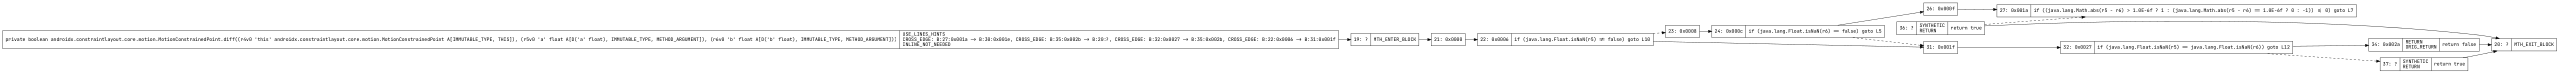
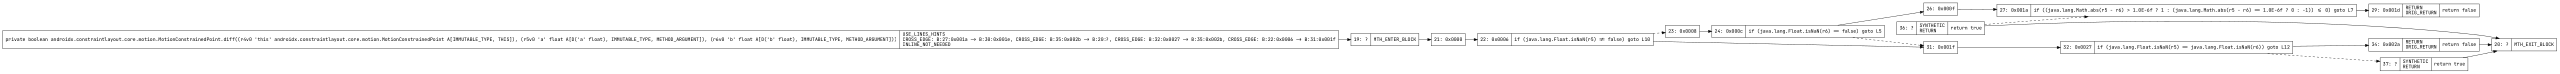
node "29: 0x001d": added
